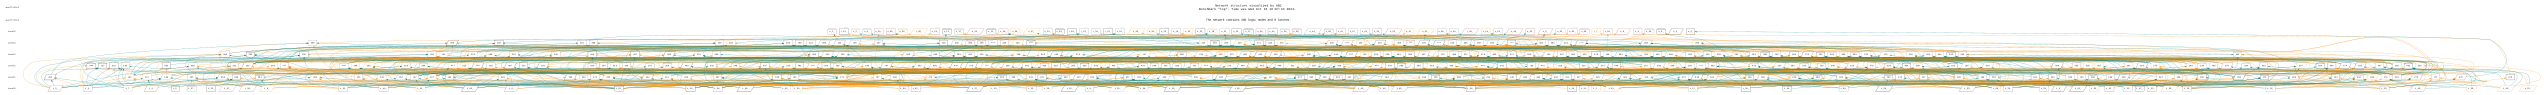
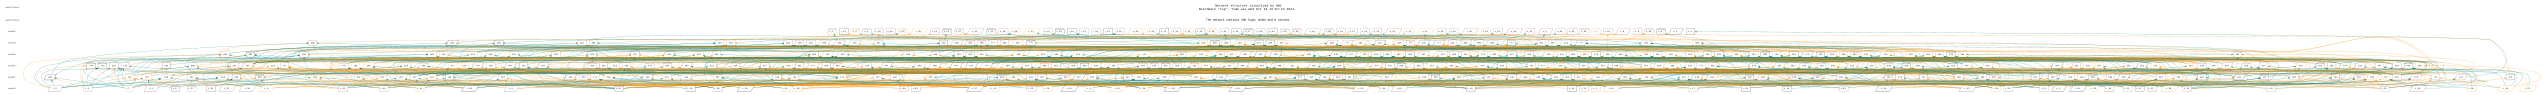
node "320": color darkorange -> black
edge "445" -> "152": reversed
